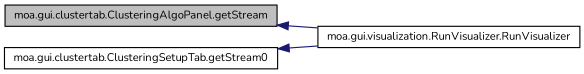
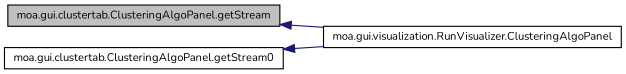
node "moa.gui.visualization.RunVisualizer.RunVisualizer": label "moa.gui.visualization.RunVisualizer.RunVisualizer" -> "moa.gui.visualization.RunVisualizer.ClusteringAlgoPanel"
node "moa.gui.clustertab.ClusteringSetupTab.getStream0": label "moa.gui.clustertab.ClusteringSetupTab.getStream0" -> "moa.gui.clustertab.ClusteringAlgoPanel.getStream0"
